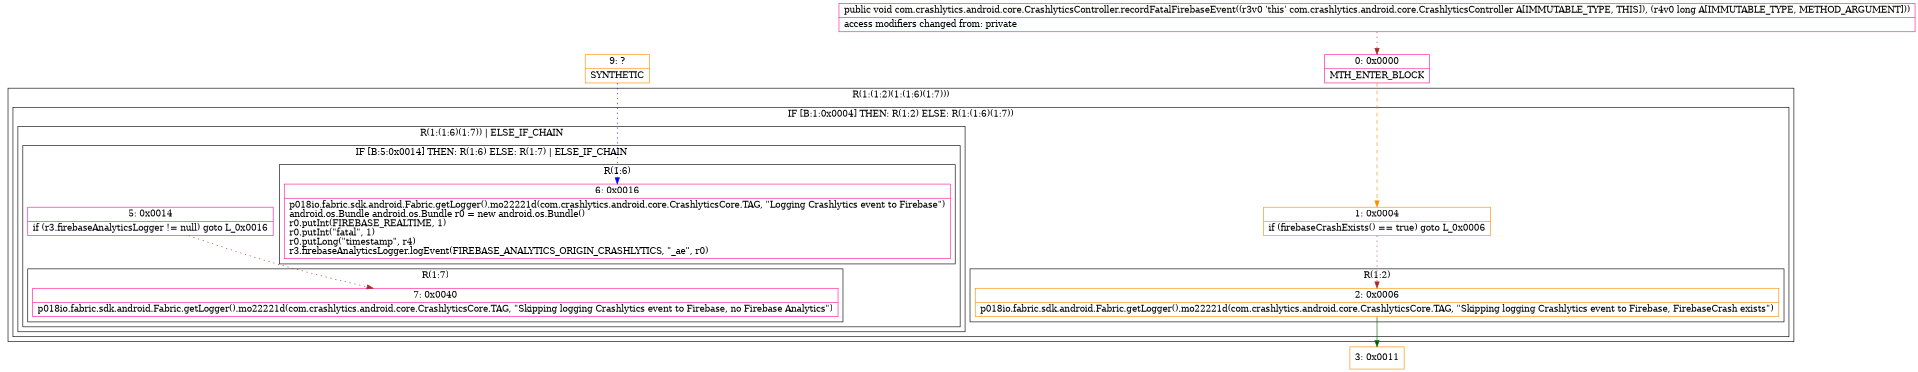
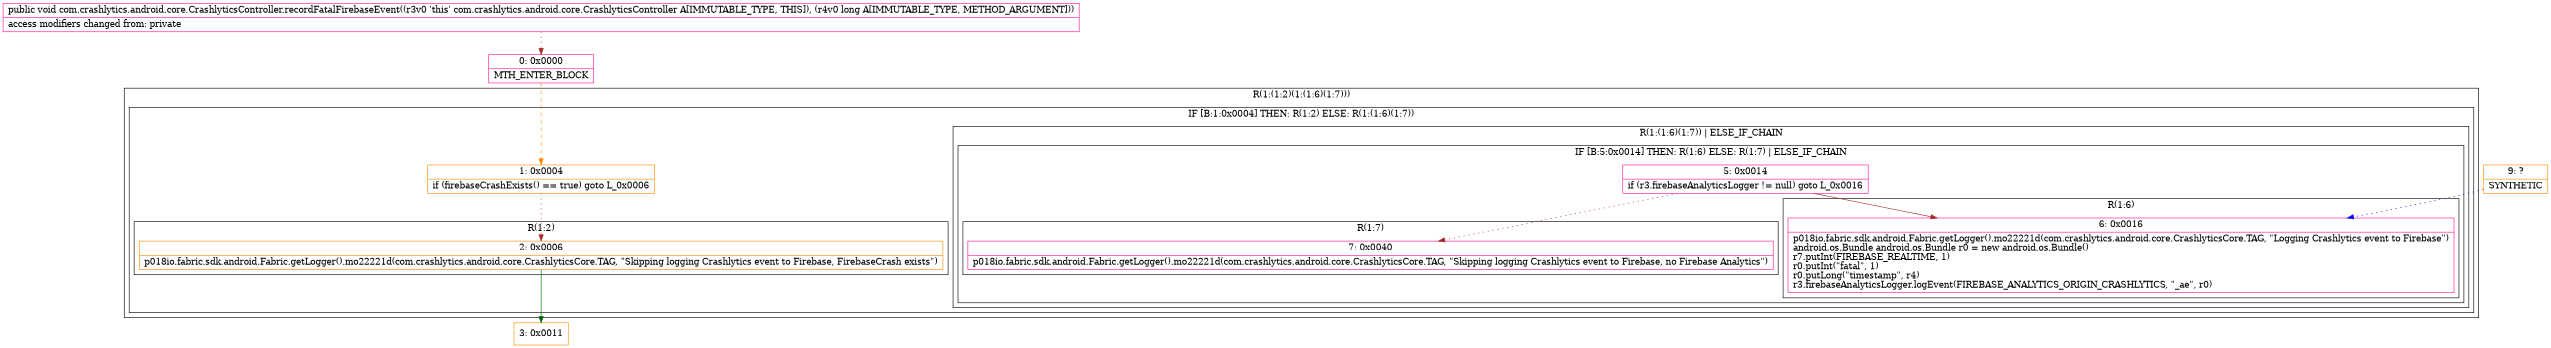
edge "5: 0x0014" -> "6: 0x0016": added
node "6: 0x0016": text "r0.putInt(FIREBASE_REALTIME, 1)" -> "r7.putInt(FIREBASE_REALTIME, 1)"
